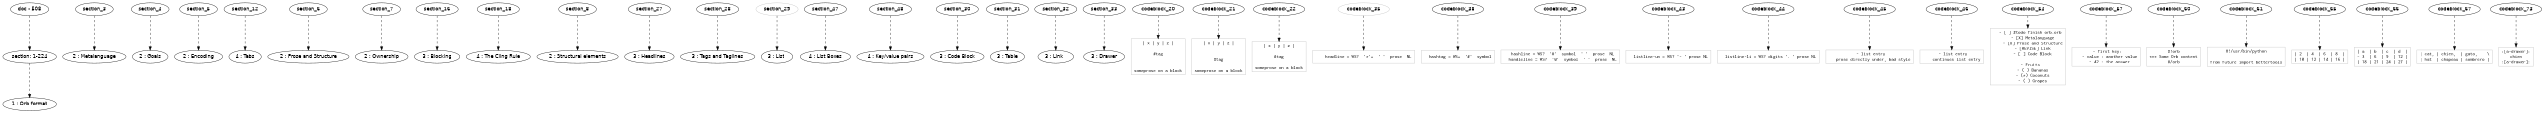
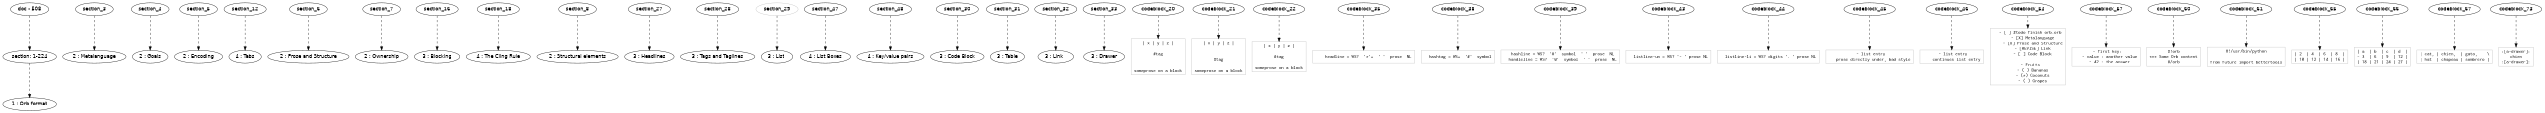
node "codeblock_35": color Gray -> black
